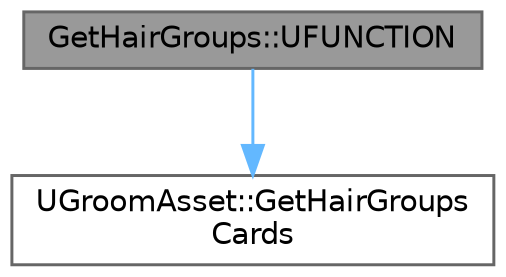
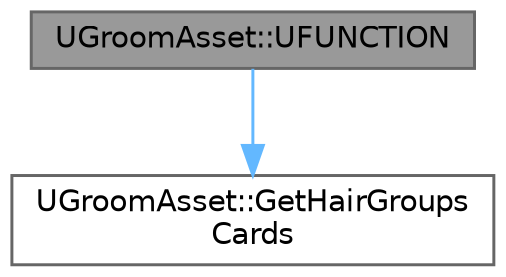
node "GetHairGroups::UFUNCTION": label "GetHairGroups::UFUNCTION" -> "UGroomAsset::UFUNCTION"
